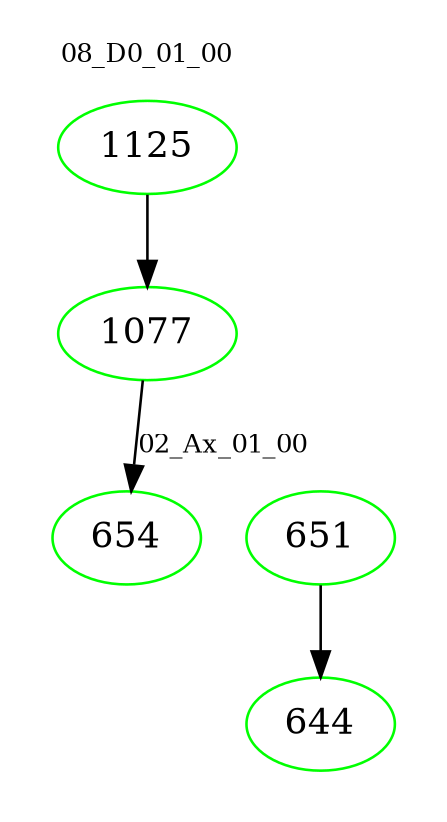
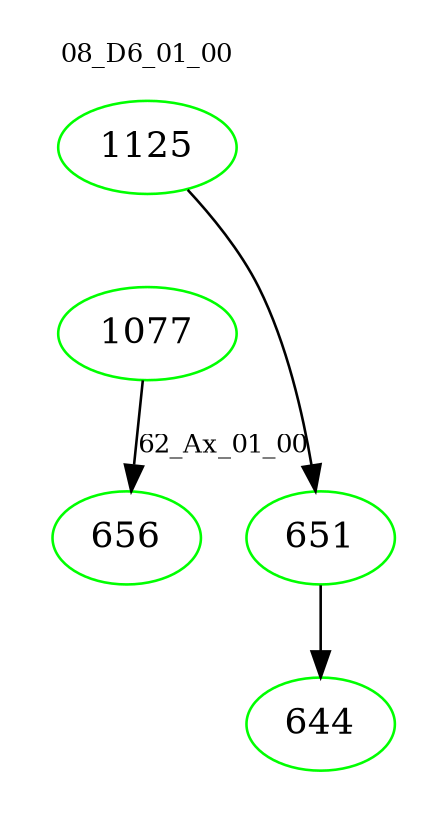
cluster "08_D0_01_00": label "08_D0_01_00" -> "08_D6_01_00"
edge "1125" -> "1077": now "1125" -> "651"
cluster "02_Ax_01_00": label "02_Ax_01_00" -> "62_Ax_01_00"
node "654": label "654" -> "656"
